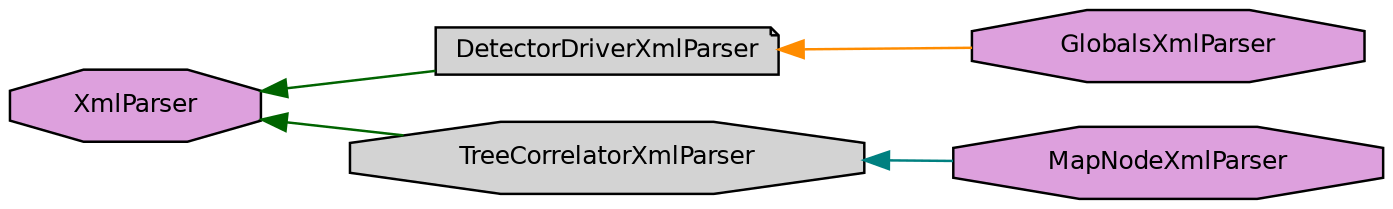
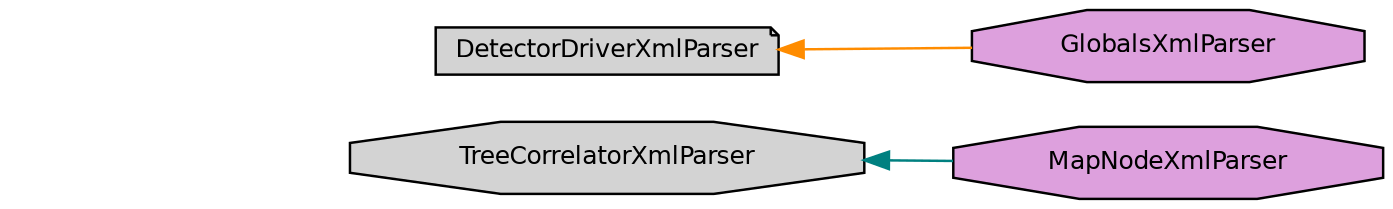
node "XmlParser": removed
